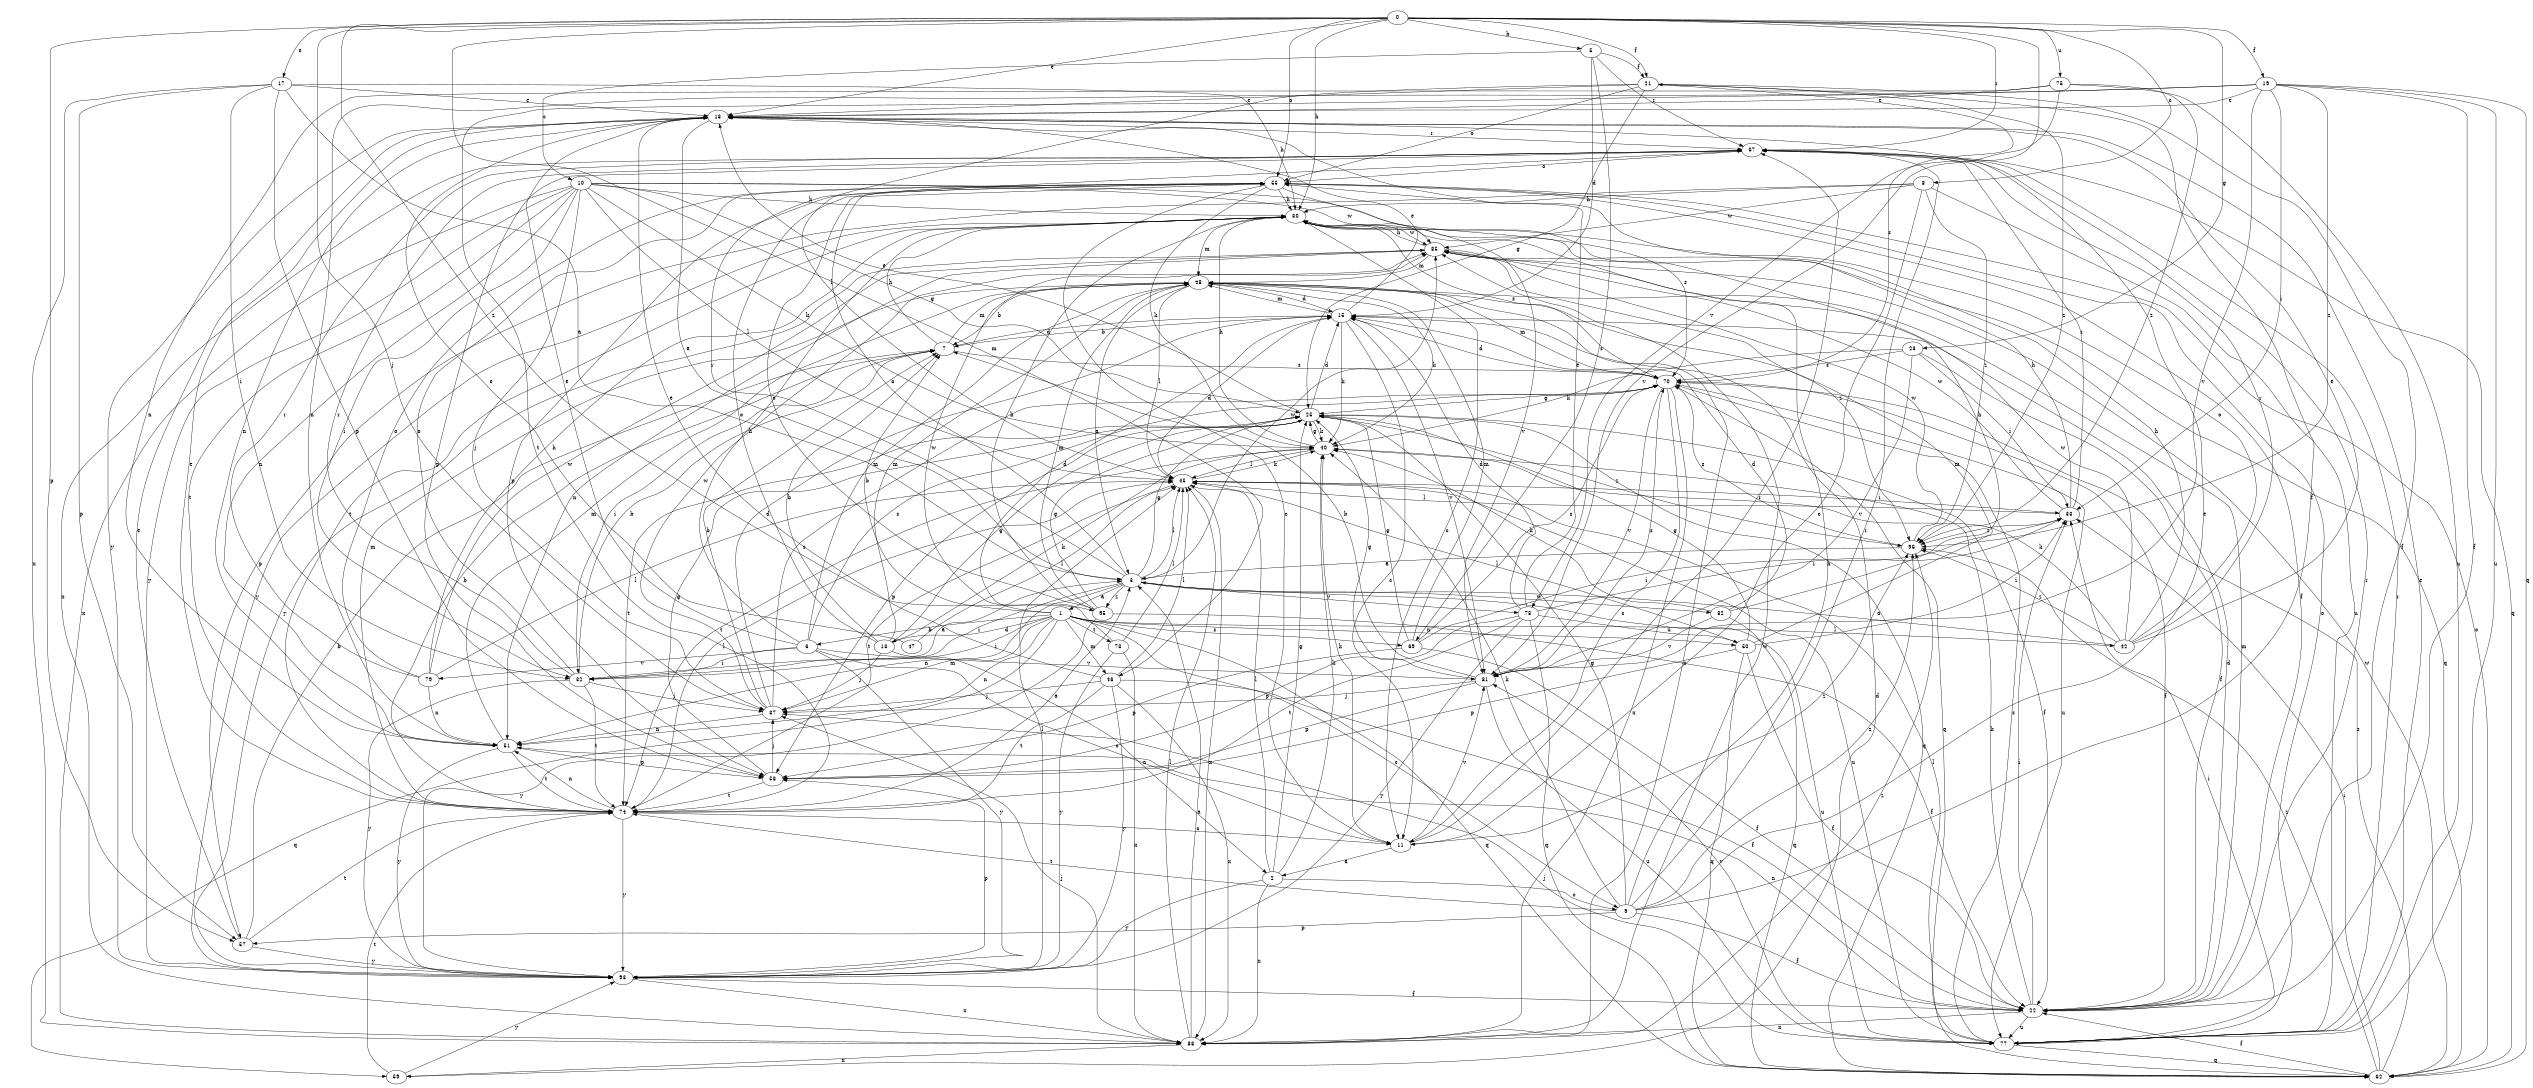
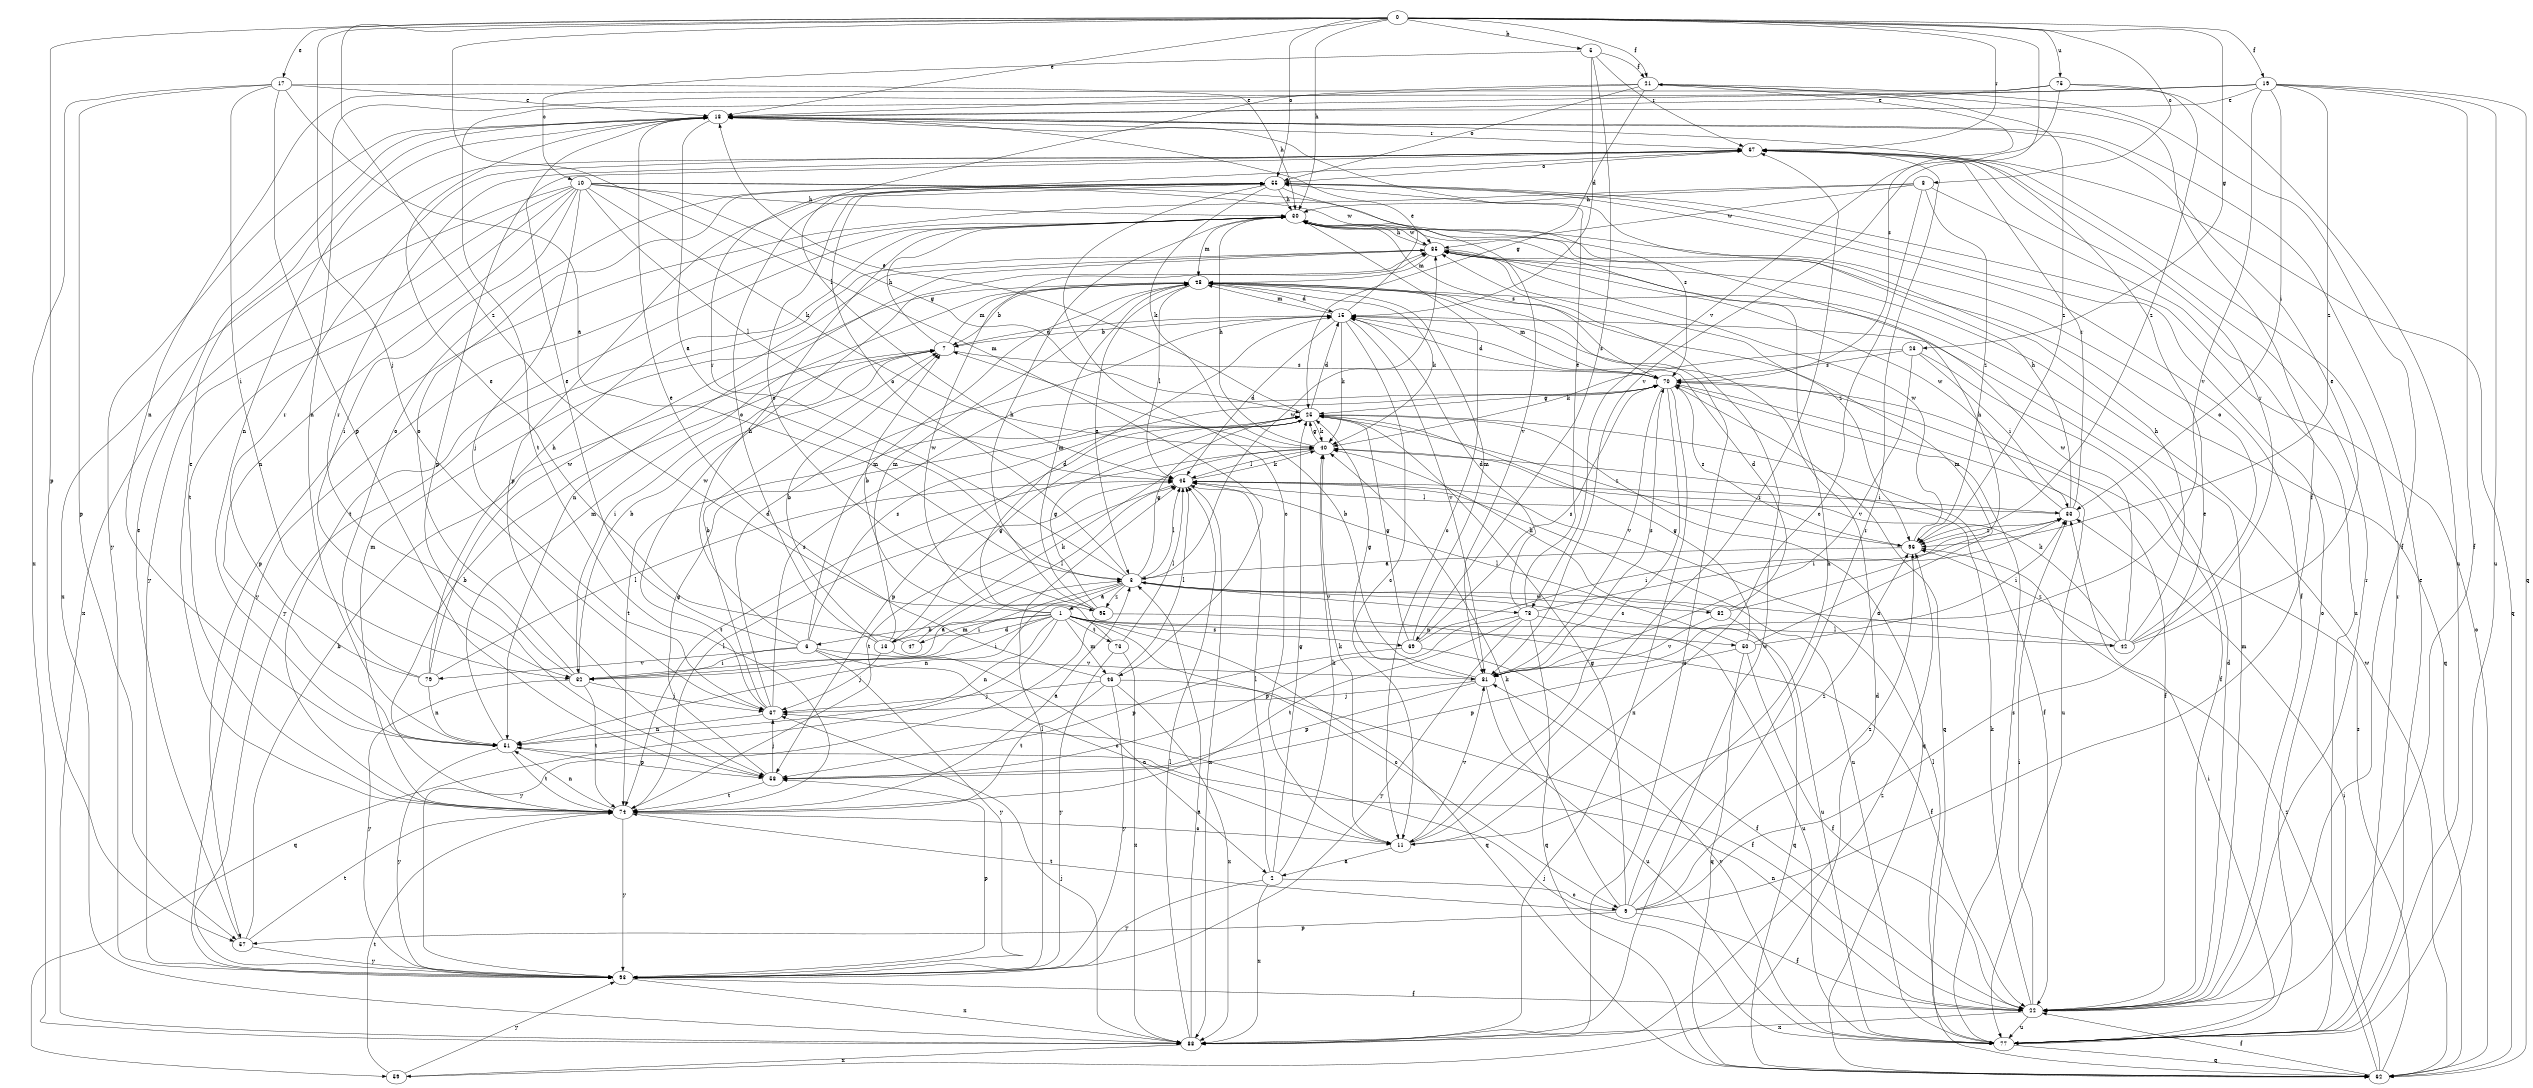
edge "45" -> "15": reversed
edge "78" -> "50": now "78" -> "77"
edge "1" -> "37": now "1" -> "47"
